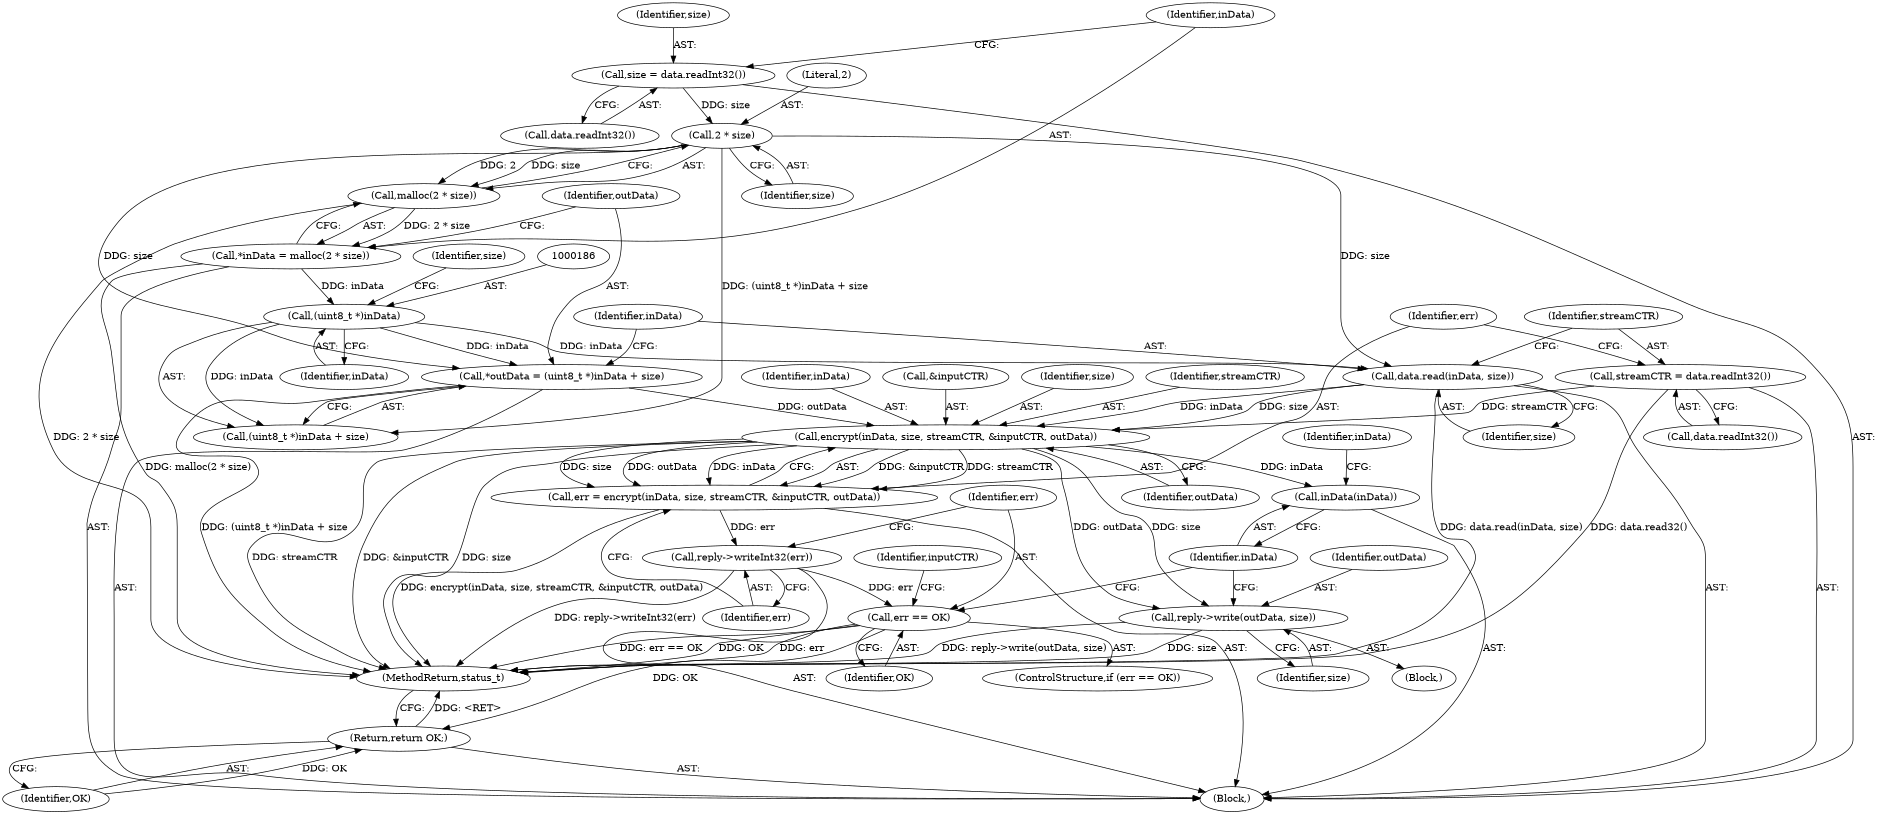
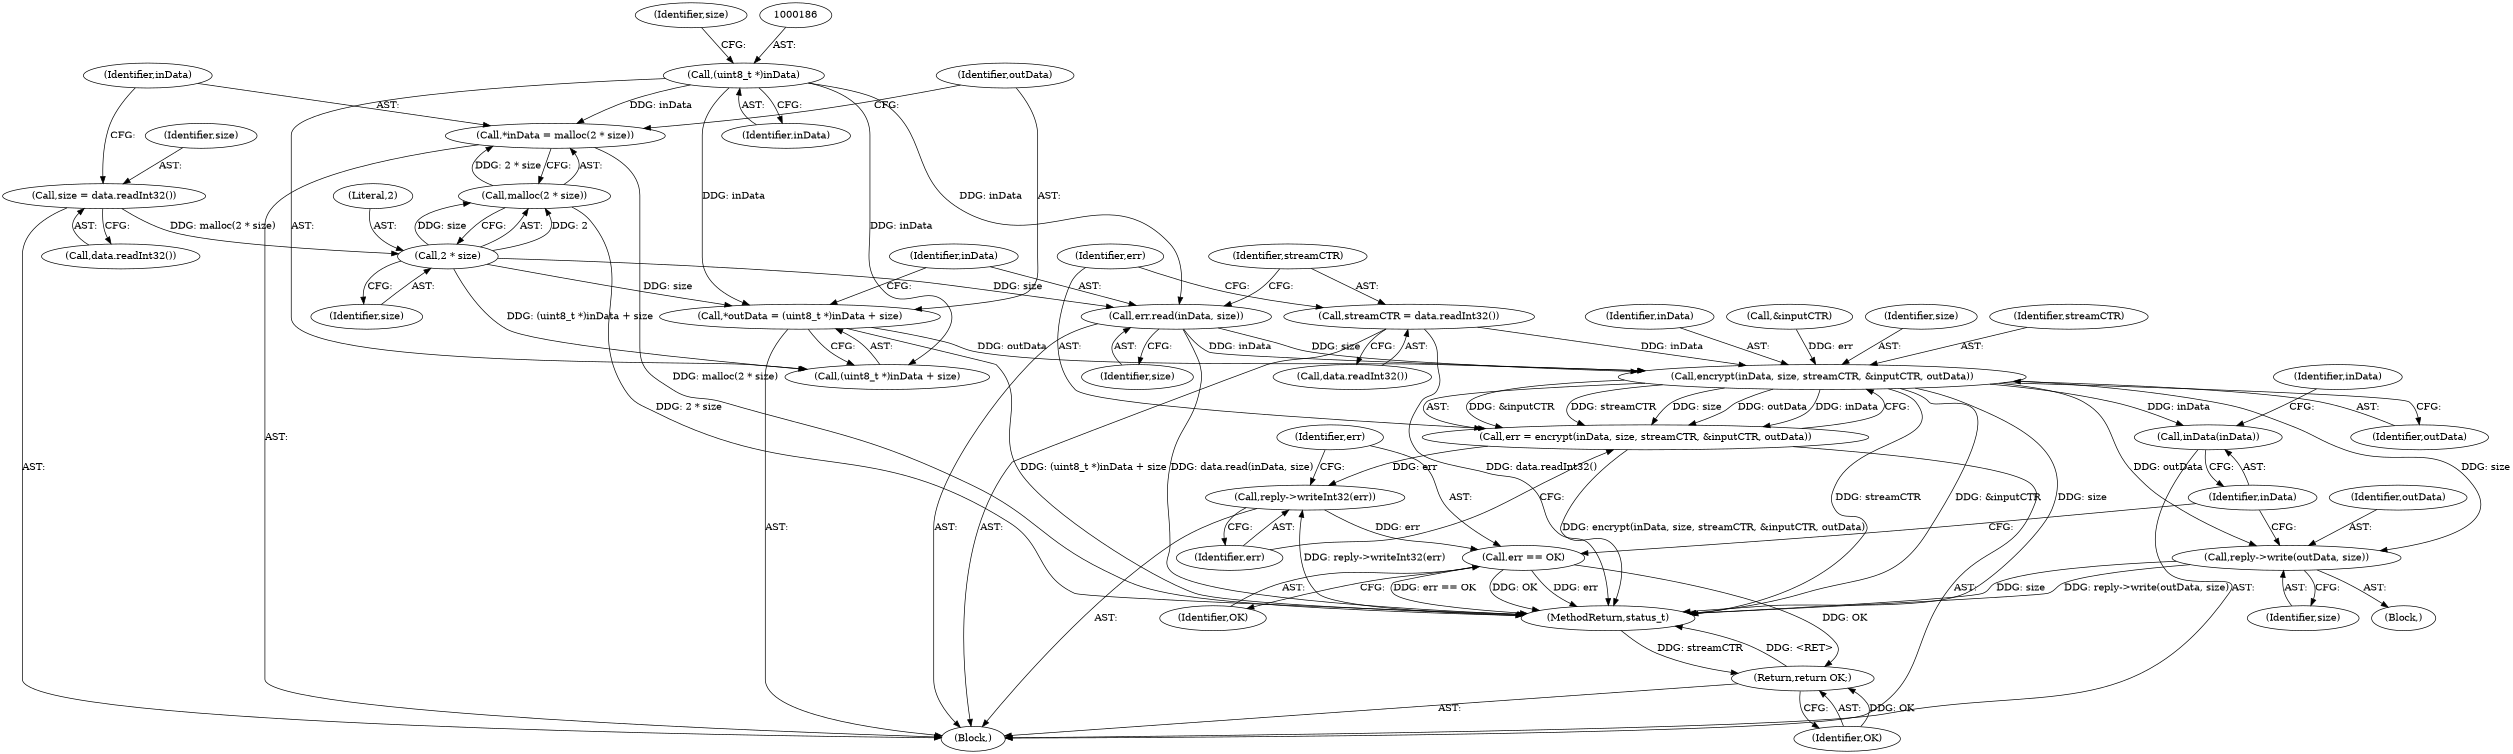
edge "(Call,size = data.readInt32())" -> "(Call,2 * size)": label "DDG: size" -> "DDG: malloc(2 * size)"
edge "(Call,*inData = malloc(2 * size))" -> "(Call,(uint8_t *)inData)": reversed
node "(Call,data.read(inData, size))": label "(Call,data.read(inData, size))" -> "(Call,err.read(inData, size))"
edge "(Call,&inputCTR)" -> "(Call,encrypt(inData, size, streamCTR, &inputCTR, outData))": label "AST: " -> "DDG: err"
edge "(Call,streamCTR = data.readInt32())" -> "(Call,encrypt(inData, size, streamCTR, &inputCTR, outData))": label "DDG: streamCTR" -> "DDG: inData"
edge "(Call,streamCTR = data.readInt32())" -> "(MethodReturn,status_t)": label "DDG: data.read32()" -> "DDG: data.readInt32()"
node "(Identifier,inputCTR)": removed
edge "(Call,reply->writeInt32(err))" -> "(MethodReturn,status_t)": reversed
node "(ControlStructure,if (err == OK))": removed
edge "(MethodReturn,status_t)" -> "(Return,return OK;)": label "CFG: " -> "DDG: streamCTR"
